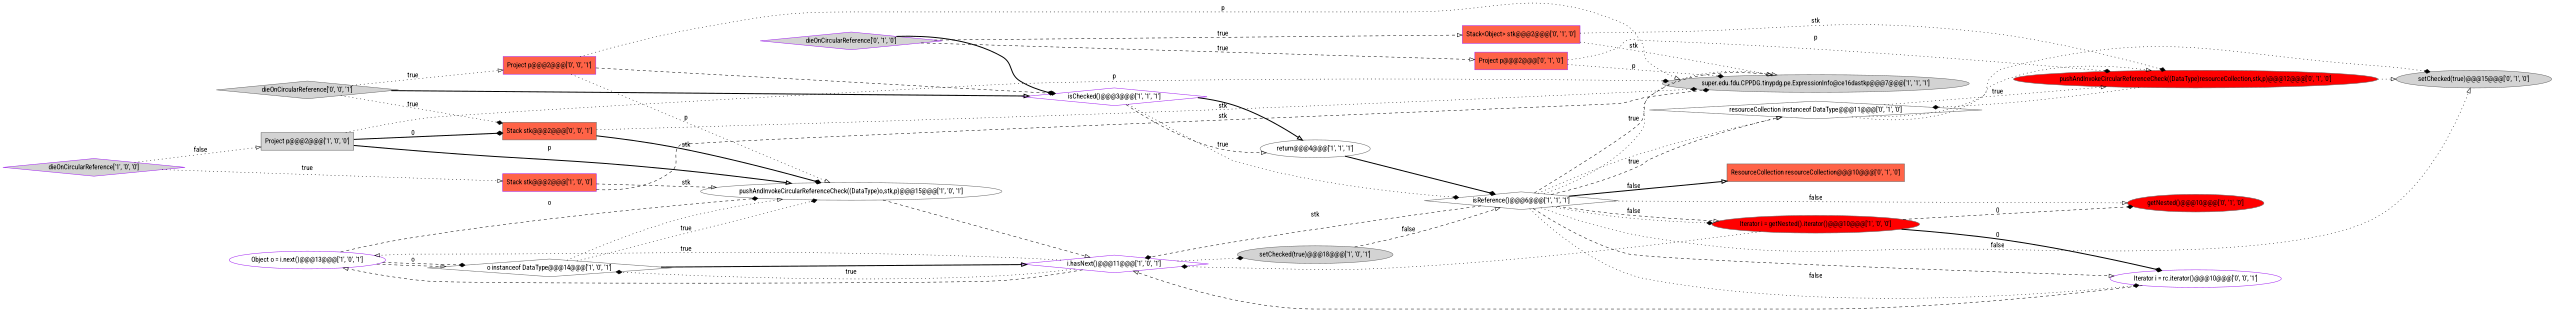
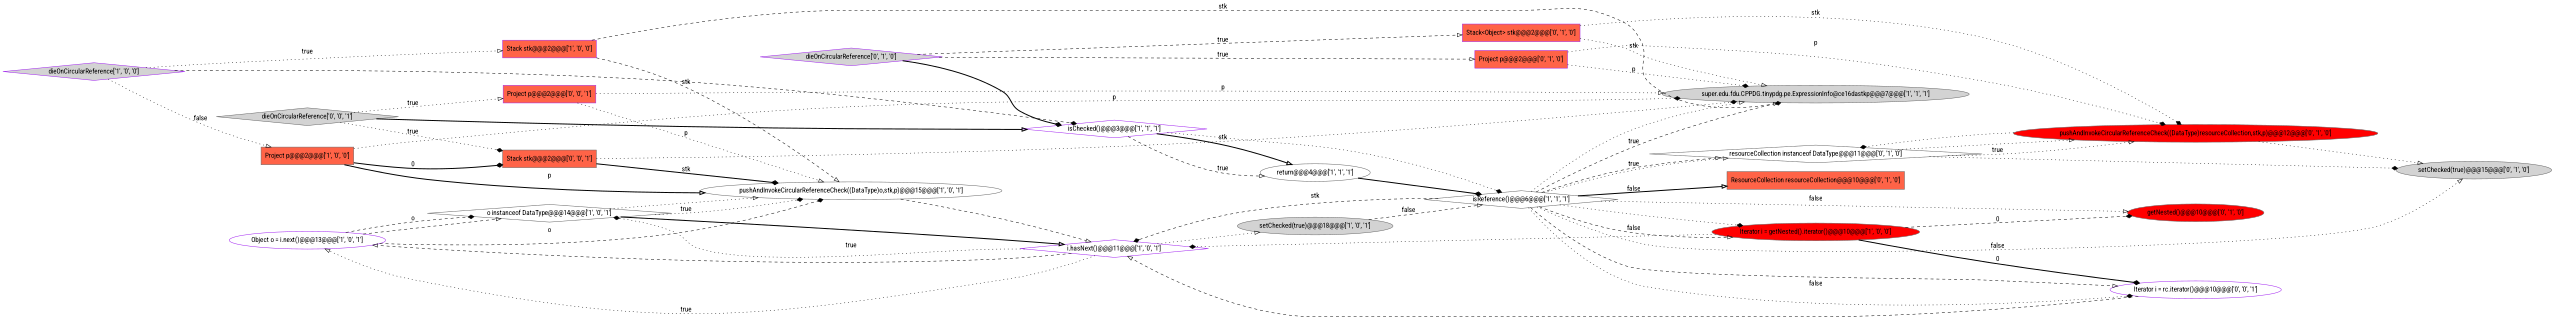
edge "Project p@@@2@@@['0', '0', '1']" -> "isChecked()@@@3@@@['1', '1', '1']": now "dieOnCircularReference['1', '0', '0']" -> "isChecked()@@@3@@@['1', '1', '1']"
node "Project p@@@2@@@['1', '0', '0']": fillcolor lightgray -> tomato
edge "i.hasNext()@@@11@@@['1', '0', '1']" -> "setChecked(true)@@@18@@@['1', '0', '1']": arrowhead diamond -> onormal
